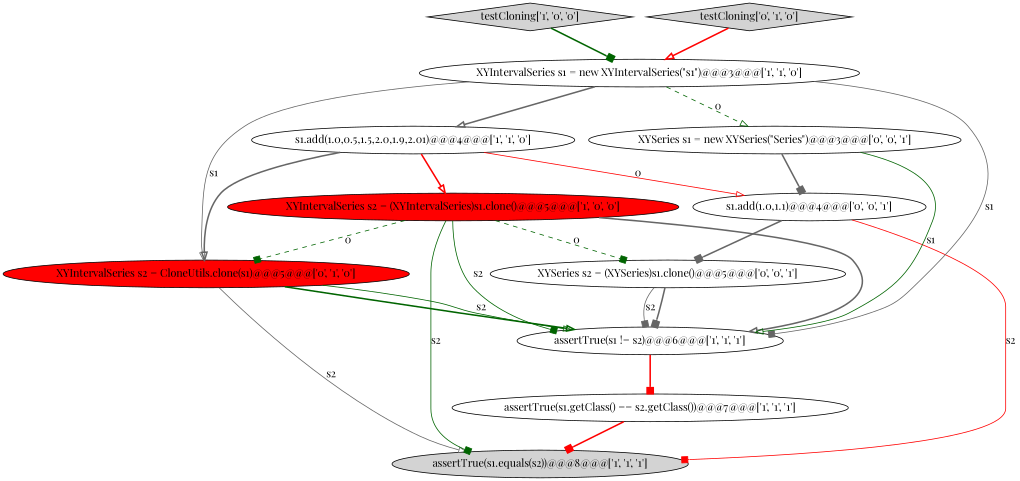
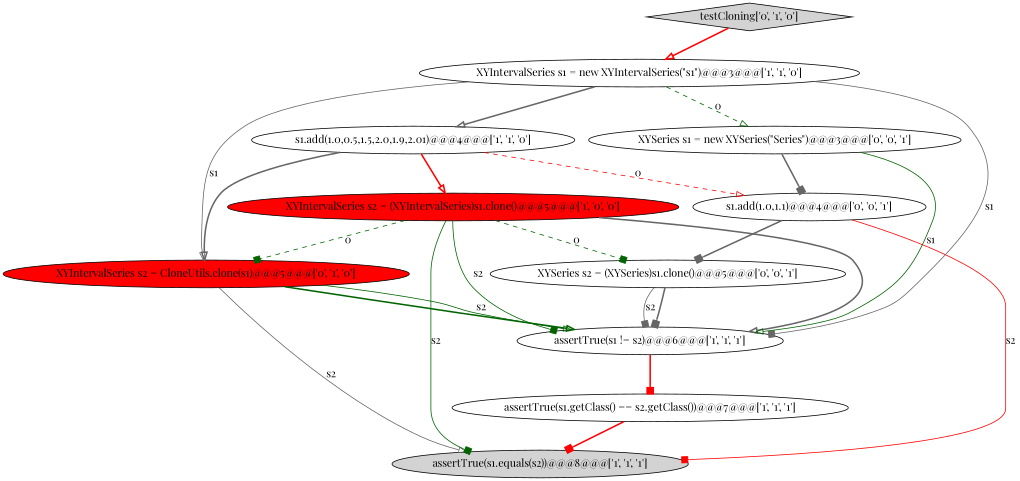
node "testCloning['1', '0', '0']": removed
edge "s1.add(1.0,0.5,1.5,2.0,1.9,2.01)@@@4@@@['1', '1', '0']" -> "s1.add(1.0,1.1)@@@4@@@['0', '0', '1']": style solid -> dashed
